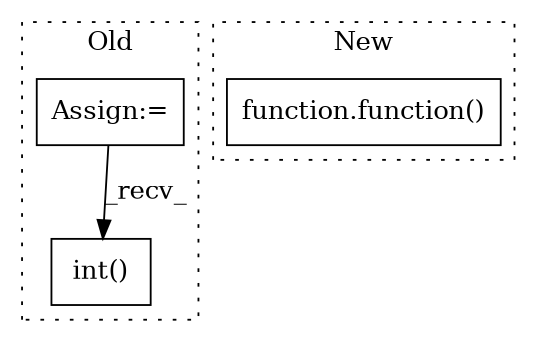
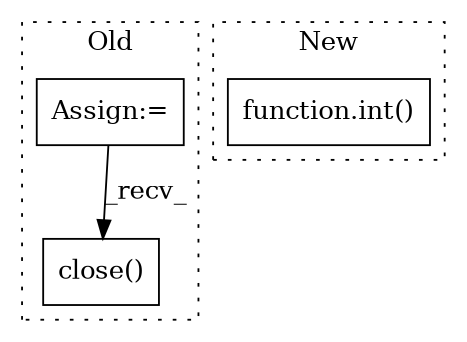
node "function.function()": label "function.function()" -> "function.int()"
node "int()": label "int()" -> "close()"
